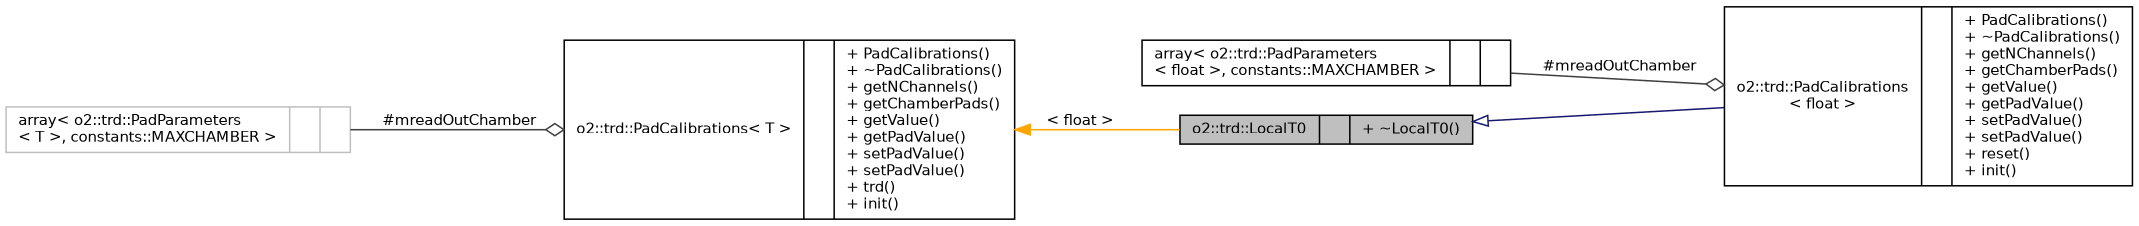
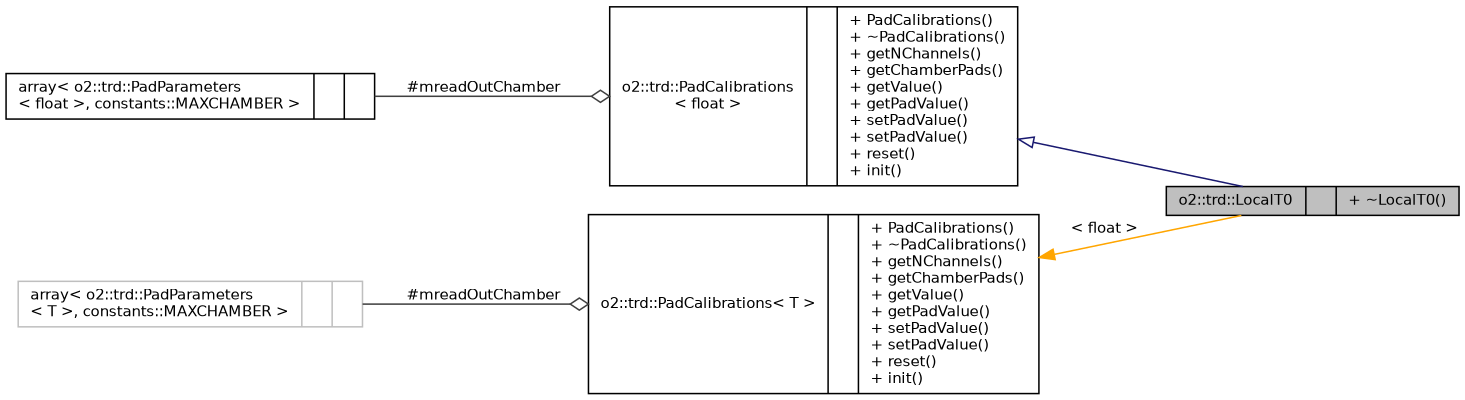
edge "o2::trd::PadCalibrations" -> "o2::trd::LocalT0": reversed
node "o2::trd::PadCalibrations< T >": text "+ trd()" -> "+ reset()"
